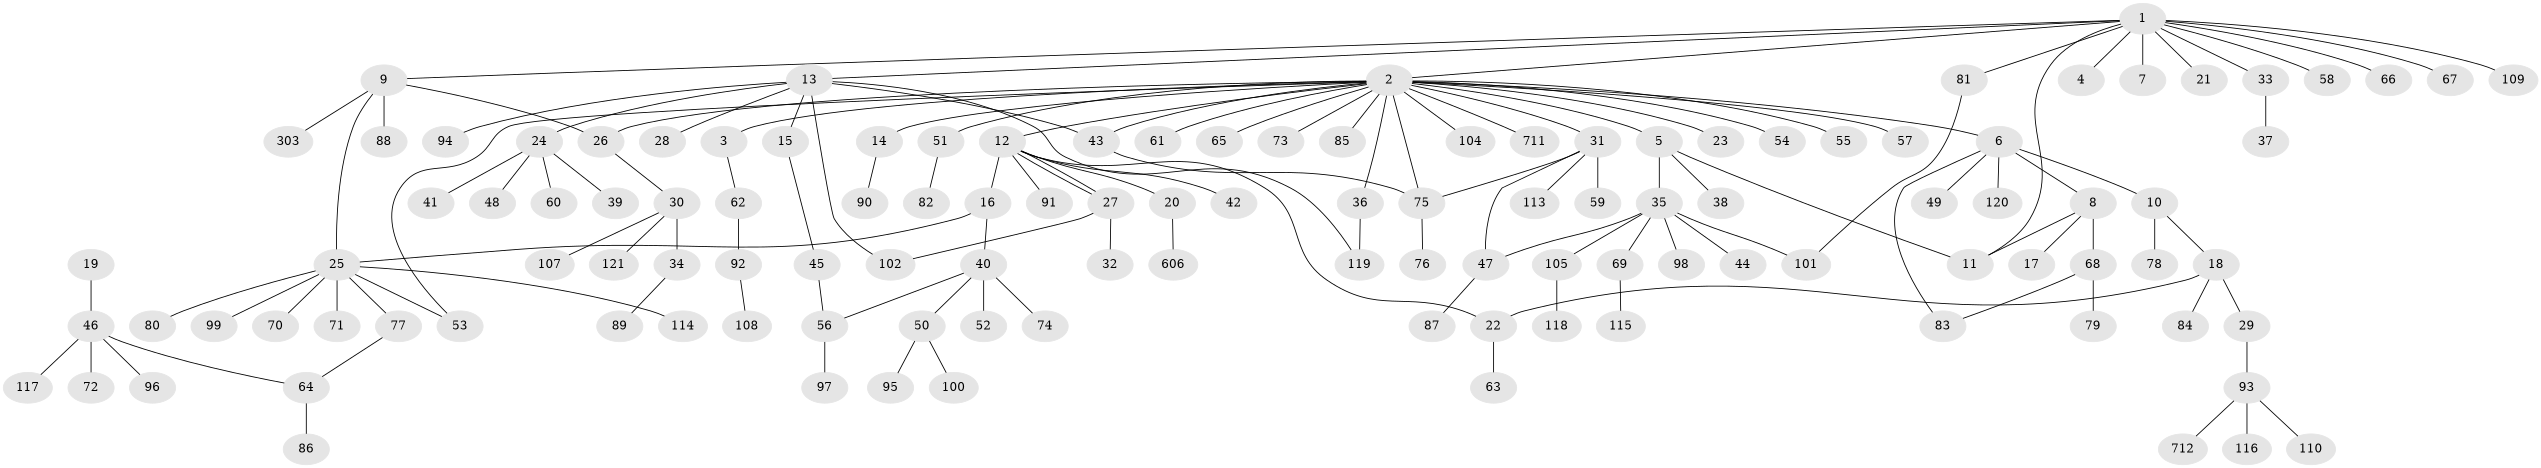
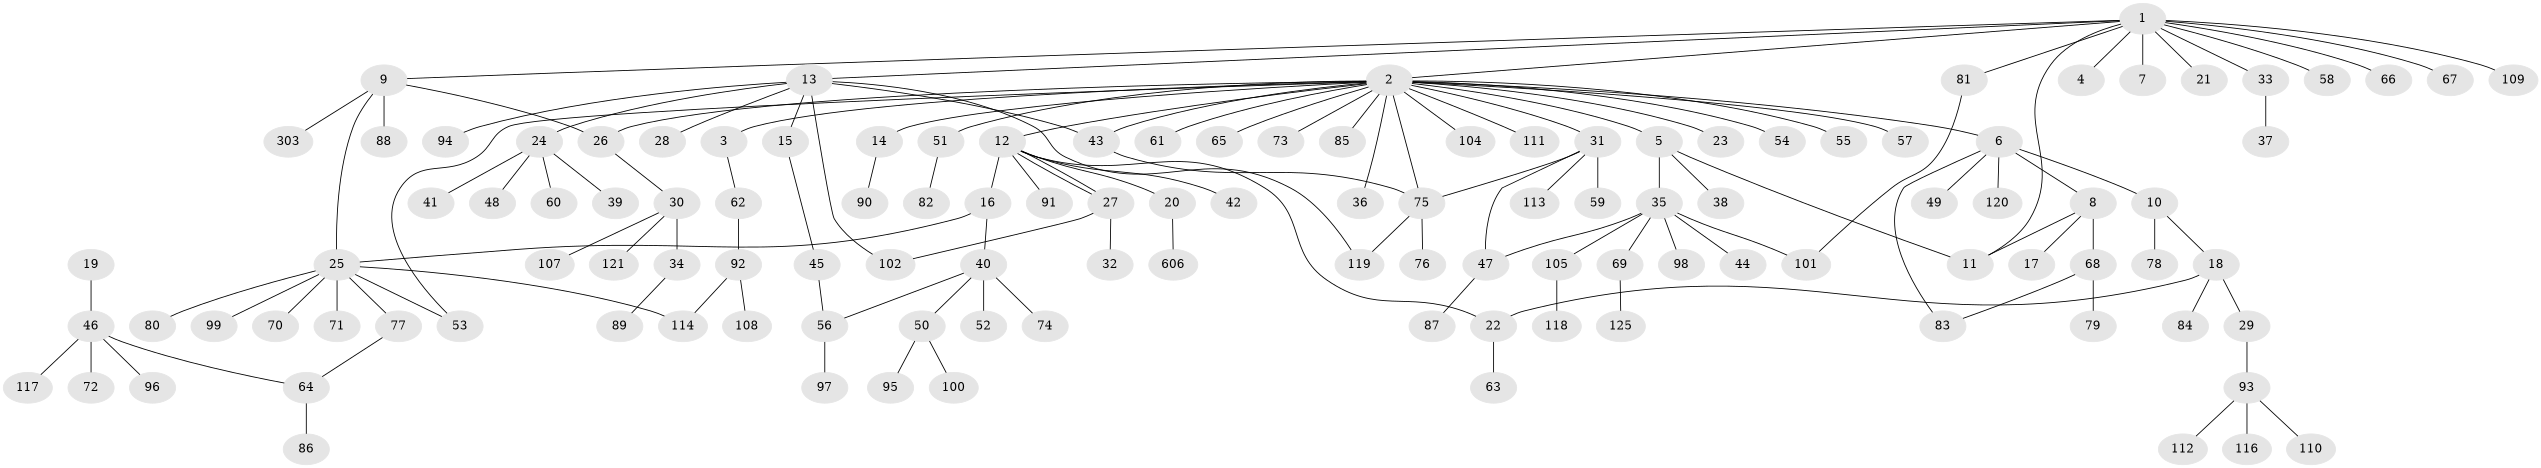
node "711": label "711" -> "111"
edge "36" -- "119": now "75" -- "119"
edge "92" -- "114": added
node "115": label "115" -> "125"
node "712": label "712" -> "112"
